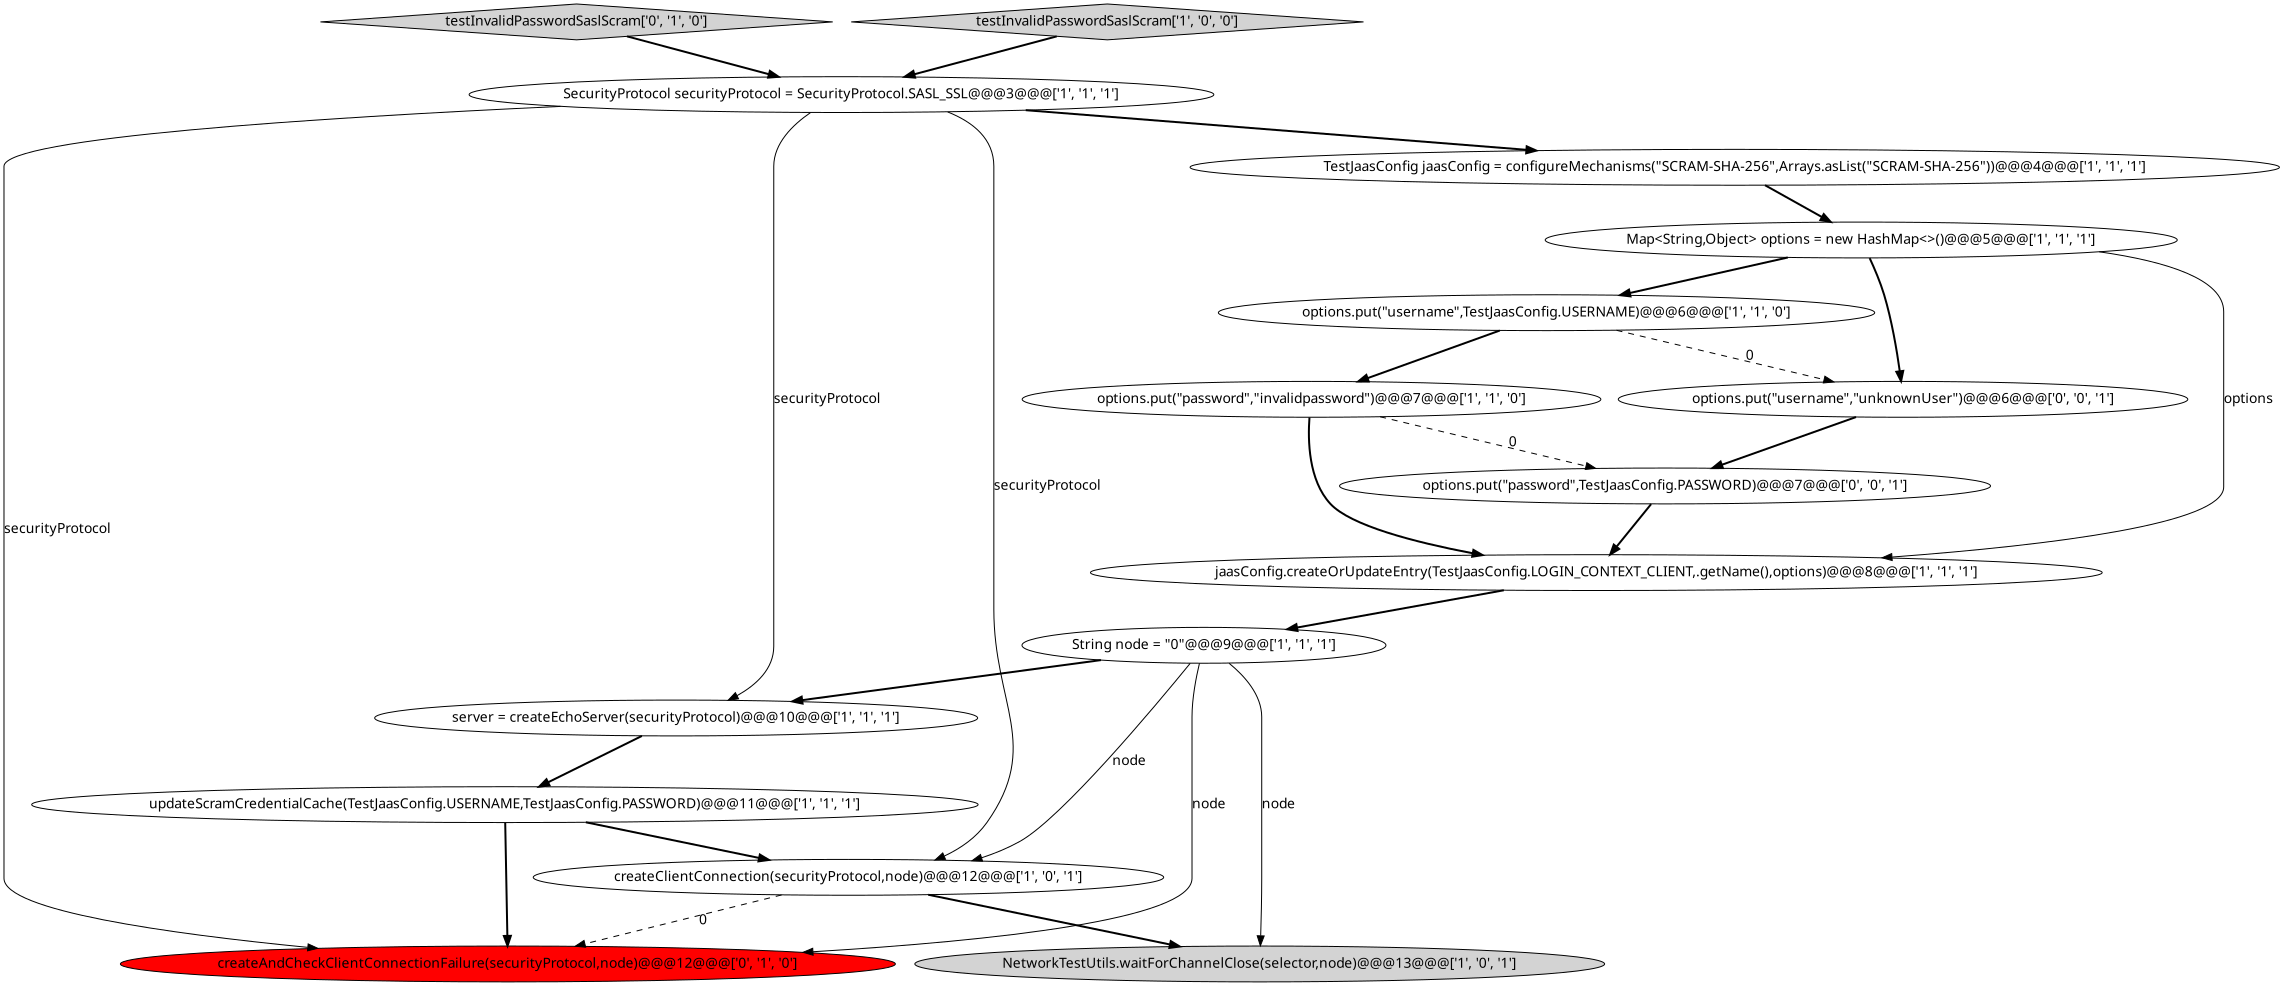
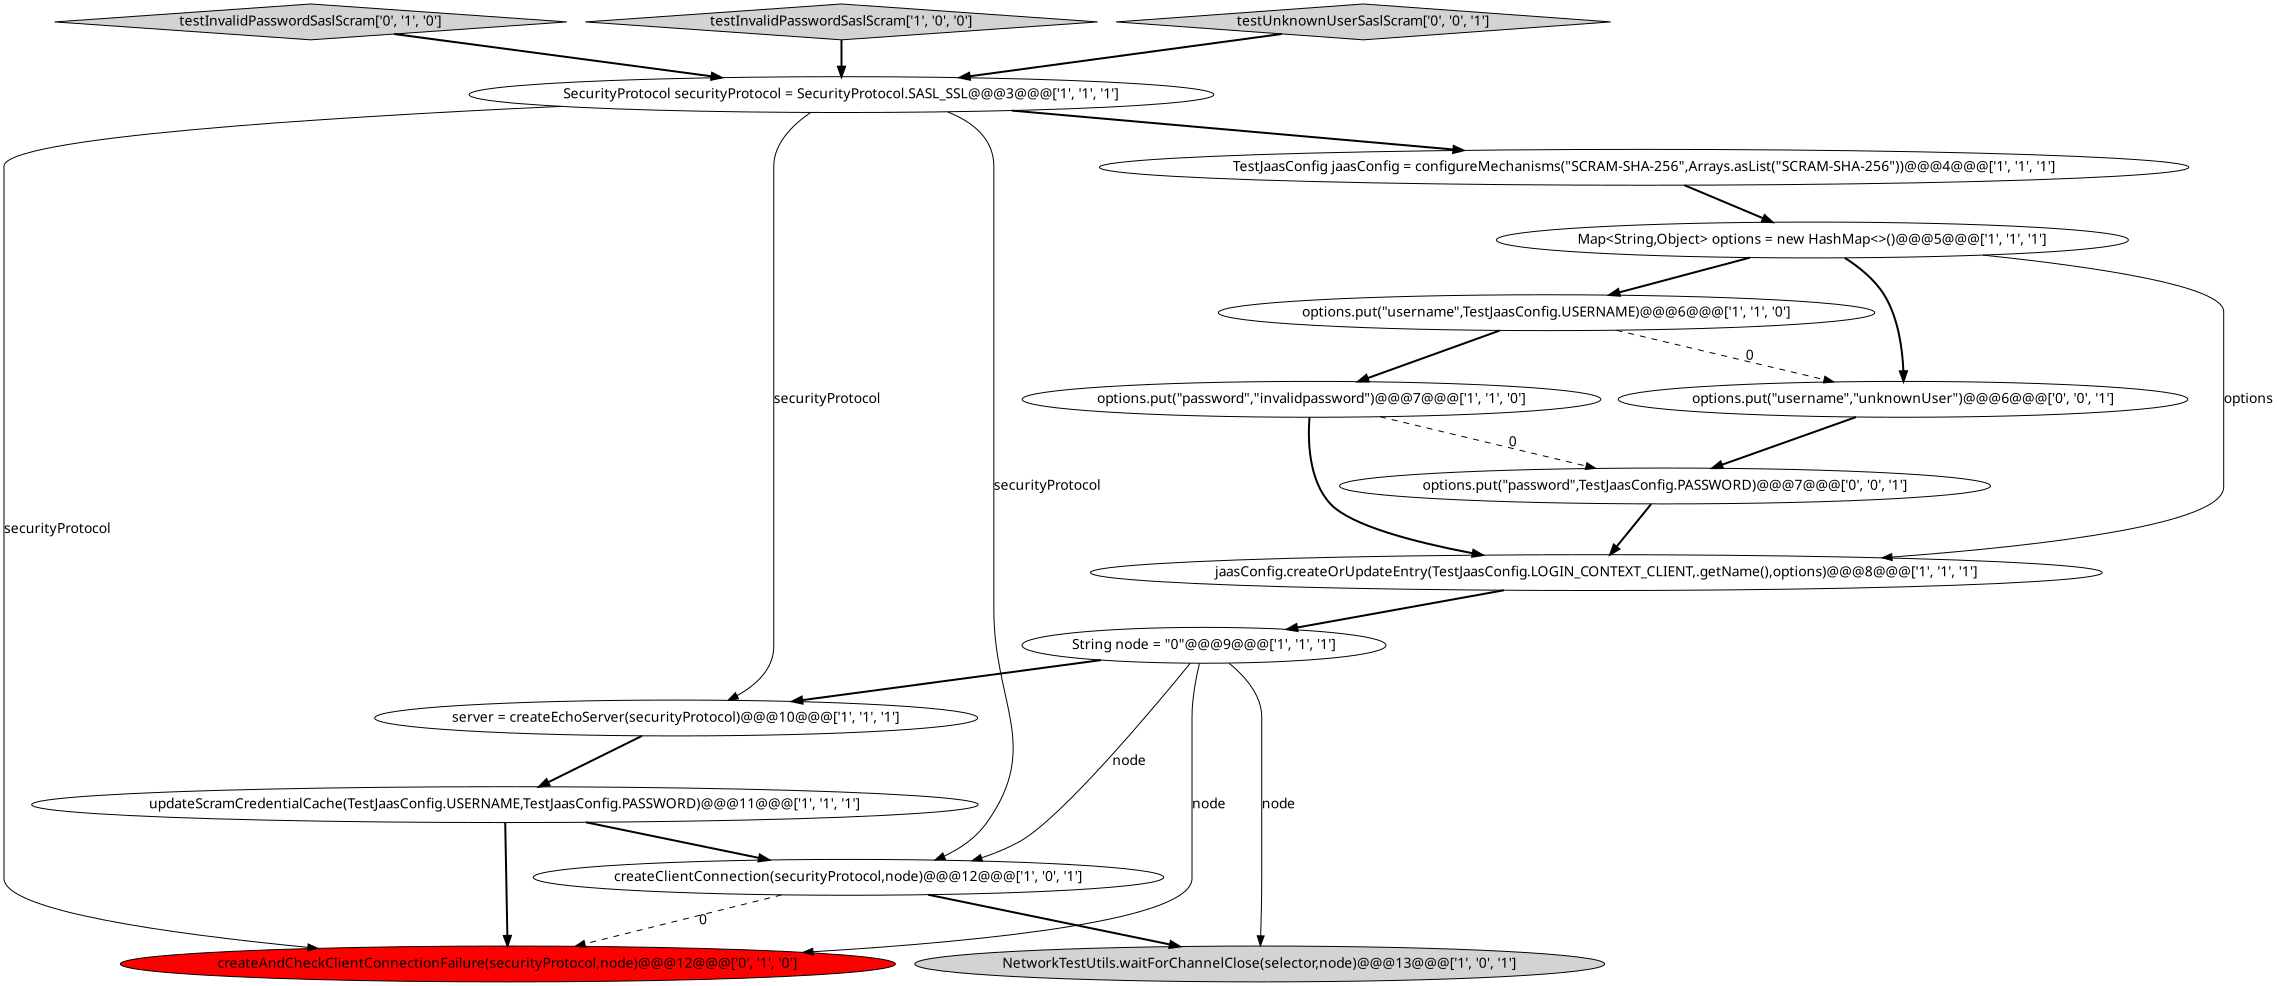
node "testUnknownUserSaslScram['0', '0', '1']": added
